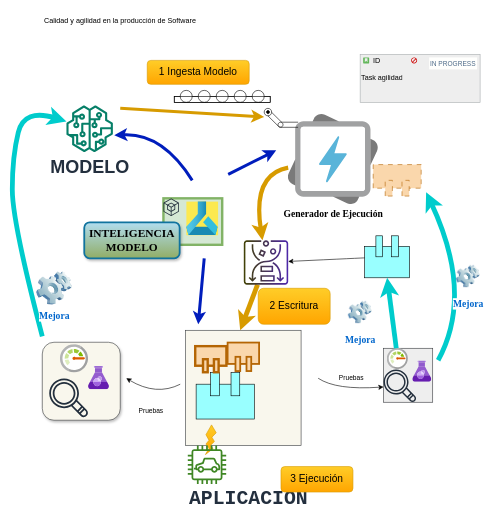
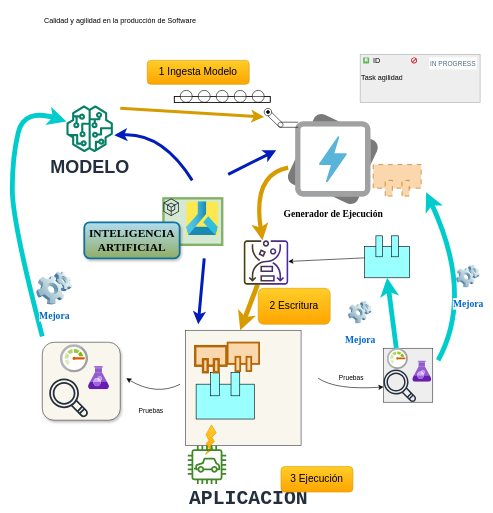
node "INTELIGENCIA MODELO": label "INTELIGENCIA MODELO" -> "INTELIGENCIA ARTIFICIAL"
